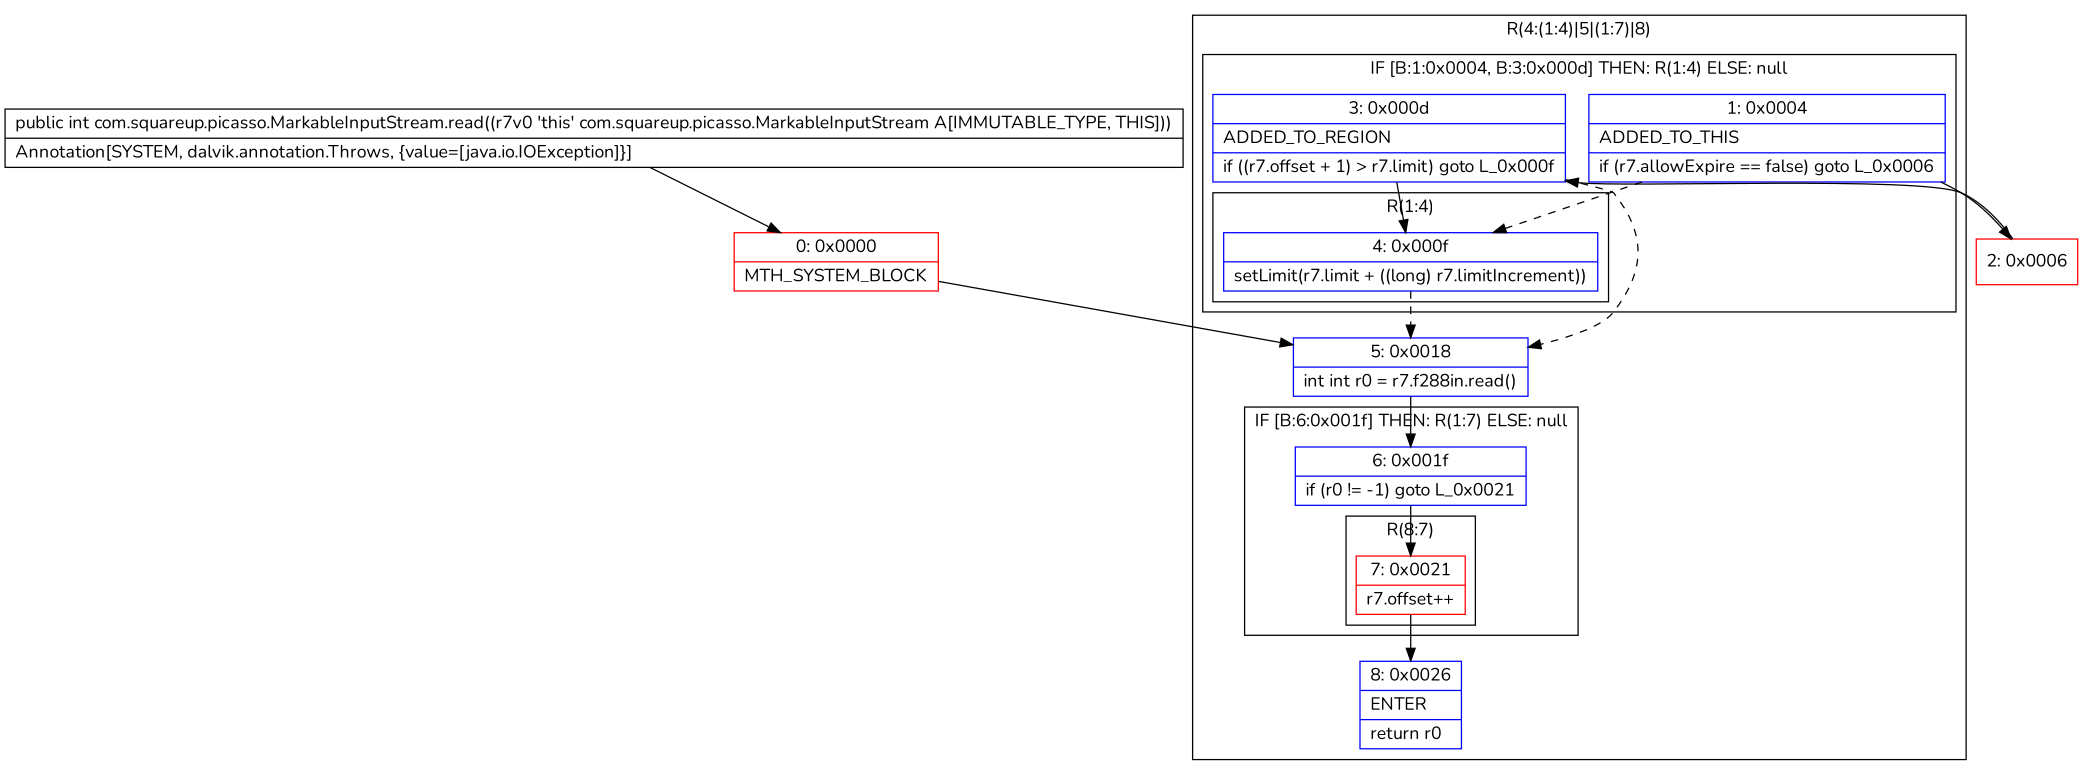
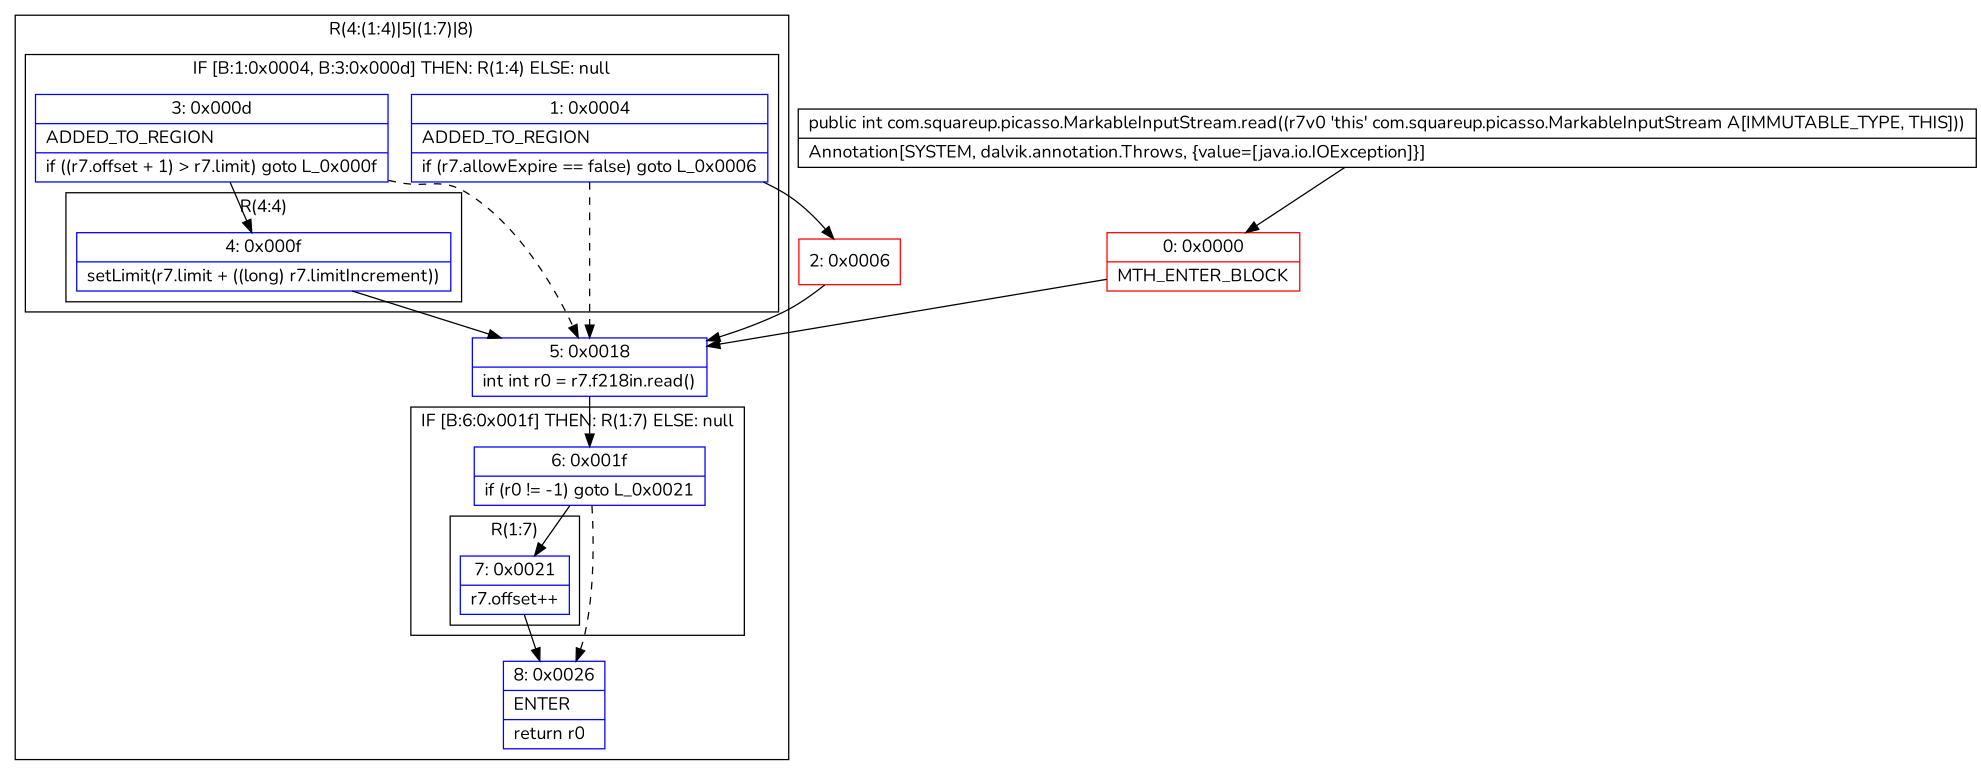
node "1: 0x0004": text "ADDED_TO_THIS" -> "ADDED_TO_REGION"
edge "2: 0x0006" -> "3: 0x000d": now "2: 0x0006" -> "5: 0x0018"
edge "1: 0x0004" -> "4: 0x000f": now "1: 0x0004" -> "5: 0x0018"
cluster "R(1:4)": label "R(1:4)" -> "R(4:4)"
node "0: 0x0000": text "MTH_SYSTEM_BLOCK" -> "MTH_ENTER_BLOCK"
edge "4: 0x000f" -> "5: 0x0018": style dashed -> solid
node "5: 0x0018": text "int int r0 = r7.f288in.read()" -> "int int r0 = r7.f218in.read()"
cluster "R(8:7)": label "R(8:7)" -> "R(1:7)"
edge "6: 0x001f" -> "8: 0x0026": added
node "7: 0x0021": color red -> blue
